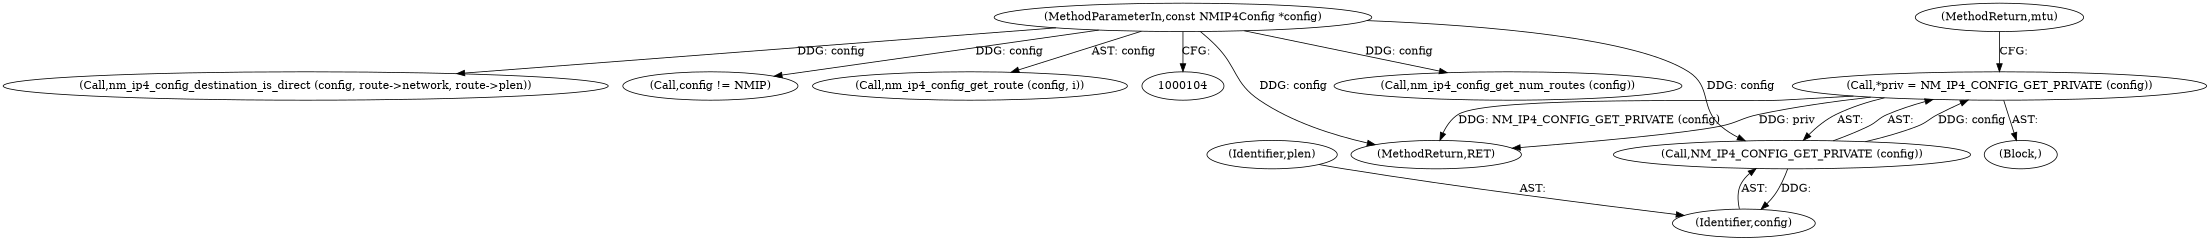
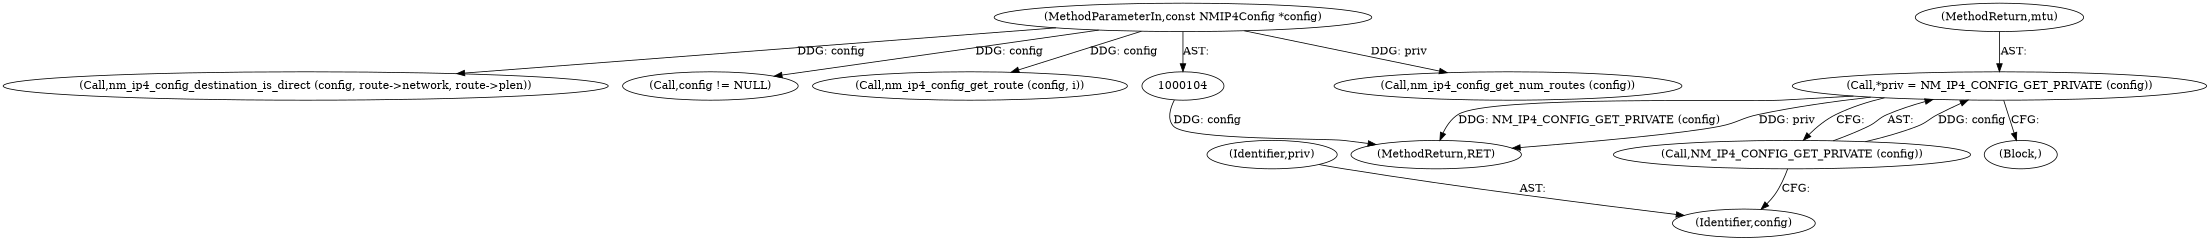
edge "(MethodParameterIn,const NMIP4Config *config)" -> "(Call,NM_IP4_CONFIG_GET_PRIVATE (config))": removed, label "DDG: config"
edge "(MethodParameterIn,const NMIP4Config *config)" -> "(Call,nm_ip4_config_get_route (config, i))": label "AST: config" -> "DDG: config"
edge "(MethodParameterIn,const NMIP4Config *config)" -> "1000104": label "CFG: " -> "AST: "
edge "(MethodParameterIn,const NMIP4Config *config)" -> "(Call,nm_ip4_config_get_num_routes (config))": label "DDG: config" -> "DDG: priv"
edge "(MethodReturn,mtu)" -> "(Call,*priv = NM_IP4_CONFIG_GET_PRIVATE (config))": label "CFG: " -> "AST: "
node "(Call,config != NMIP)": label "(Call,config != NMIP)" -> "(Call,config != NULL)"
edge "(MethodParameterIn,const NMIP4Config *config)" -> "(MethodReturn,RET)": now "1000104" -> "(MethodReturn,RET)"
edge "(Call,*priv = NM_IP4_CONFIG_GET_PRIVATE (config))" -> "(Call,NM_IP4_CONFIG_GET_PRIVATE (config))": label "AST: " -> "CFG: "
edge "(Call,*priv = NM_IP4_CONFIG_GET_PRIVATE (config))" -> "(Block,)": label "AST: " -> "CFG: "
node "(Identifier,plen)": label "(Identifier,plen)" -> "(Identifier,priv)"
edge "(Identifier,config)" -> "(Call,NM_IP4_CONFIG_GET_PRIVATE (config))": removed, label "AST:"
edge "(Call,NM_IP4_CONFIG_GET_PRIVATE (config))" -> "(Identifier,config)": label "DDG: " -> "CFG: "
